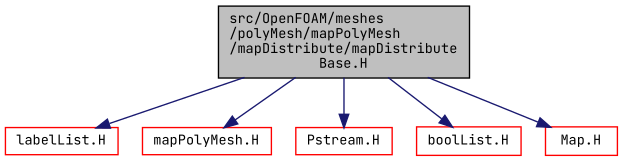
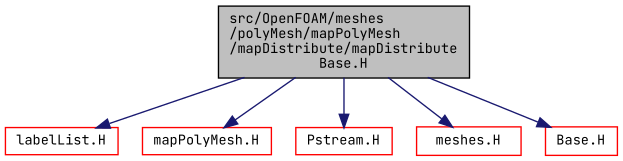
node "boolList.H": label "boolList.H" -> "meshes.H"
node "Map.H": label "Map.H" -> "Base.H"
